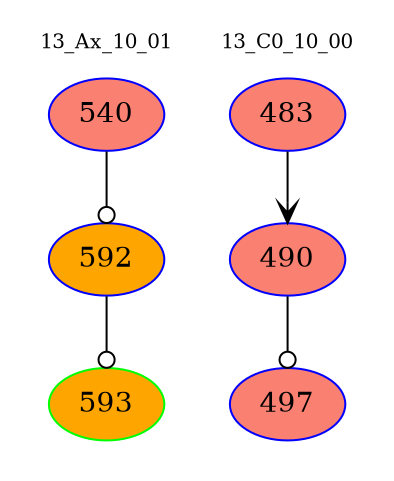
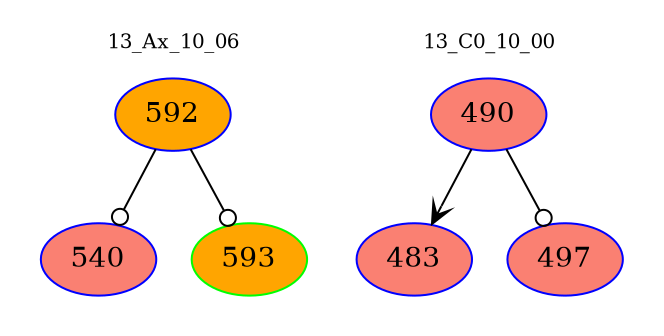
cluster "13_Ax_10_01": label "13_Ax_10_01" -> "13_Ax_10_06"
edge "483" -> "490": reversed
edge "540" -> "592": reversed
